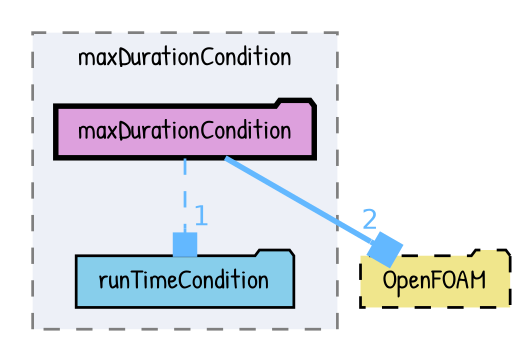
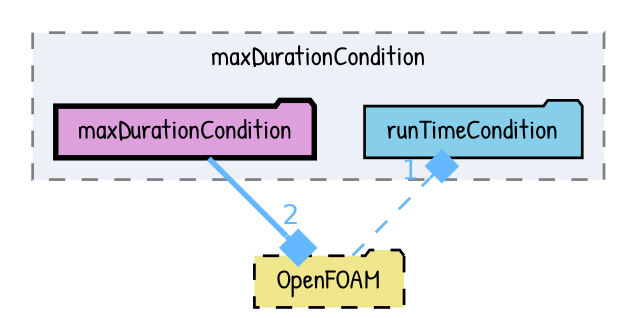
edge "maxDurationCondition" -> "runTimeCondition": now "OpenFOAM" -> "runTimeCondition"
